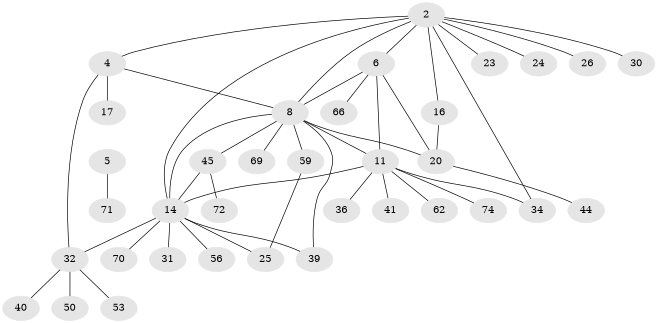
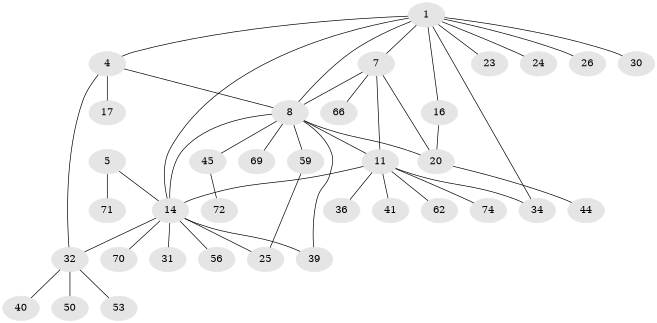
node "2": label "2" -> "1"
node "6": label "6" -> "7"
edge "45" -- "14": now "5" -- "14"
